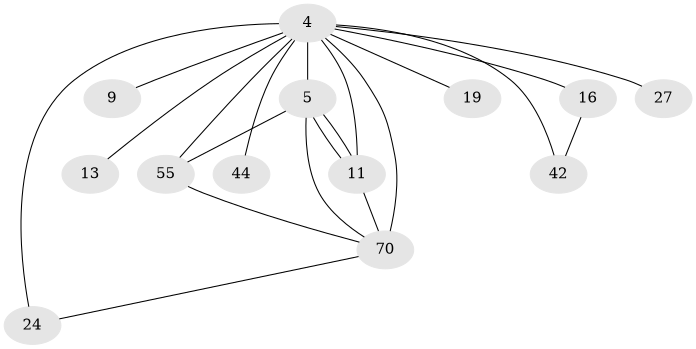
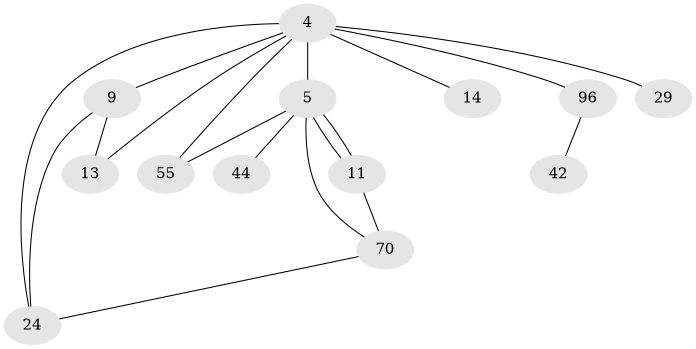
edge "4" -- "42": removed
edge "4" -- "11": removed
edge "4" -- "44": now "5" -- "44"
node "19": label "19" -> "14"
node "16": label "16" -> "96"
node "27": label "27" -> "29"
edge "4" -- "70": removed
edge "9" -- "13": added
edge "9" -- "24": added
edge "55" -- "70": removed
